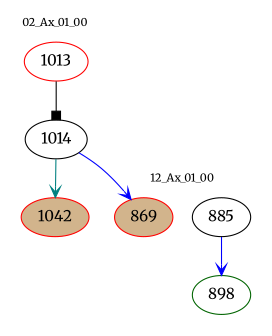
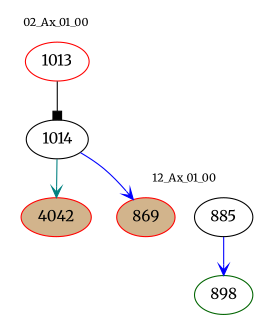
node "1042": label "1042" -> "4042"
